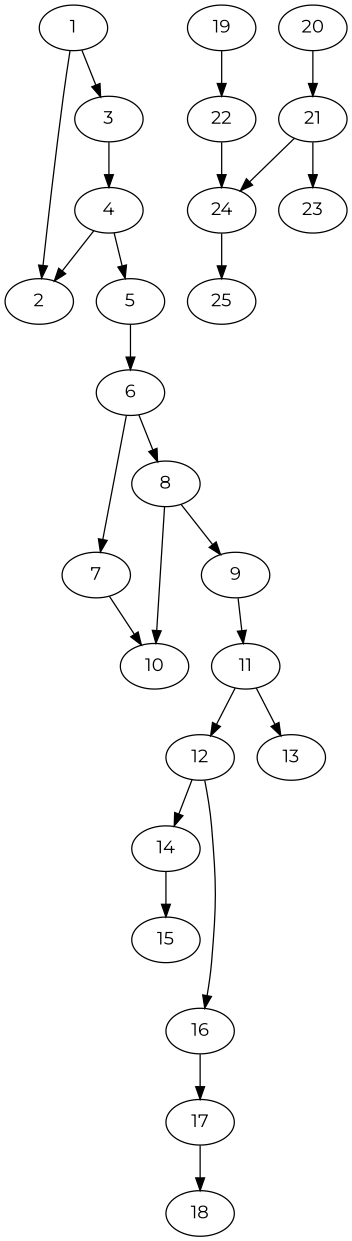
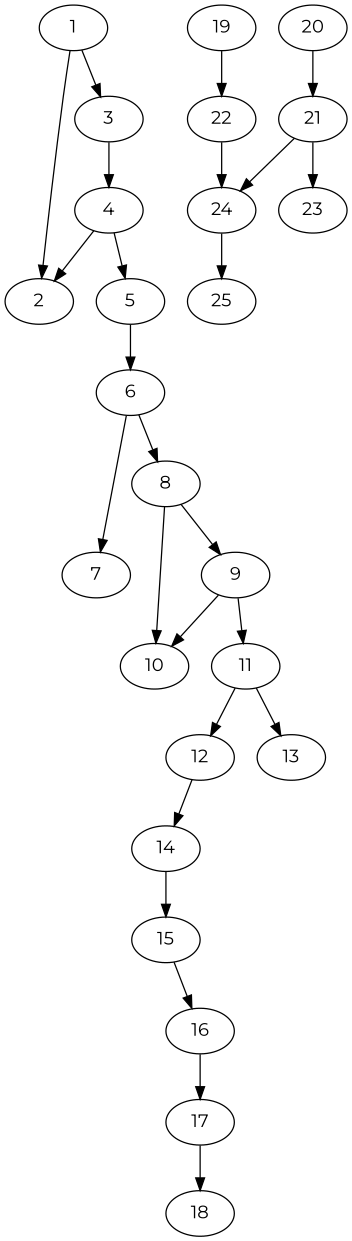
edge "7" -> "10": now "9" -> "10"
edge "12" -> "16": now "15" -> "16"
